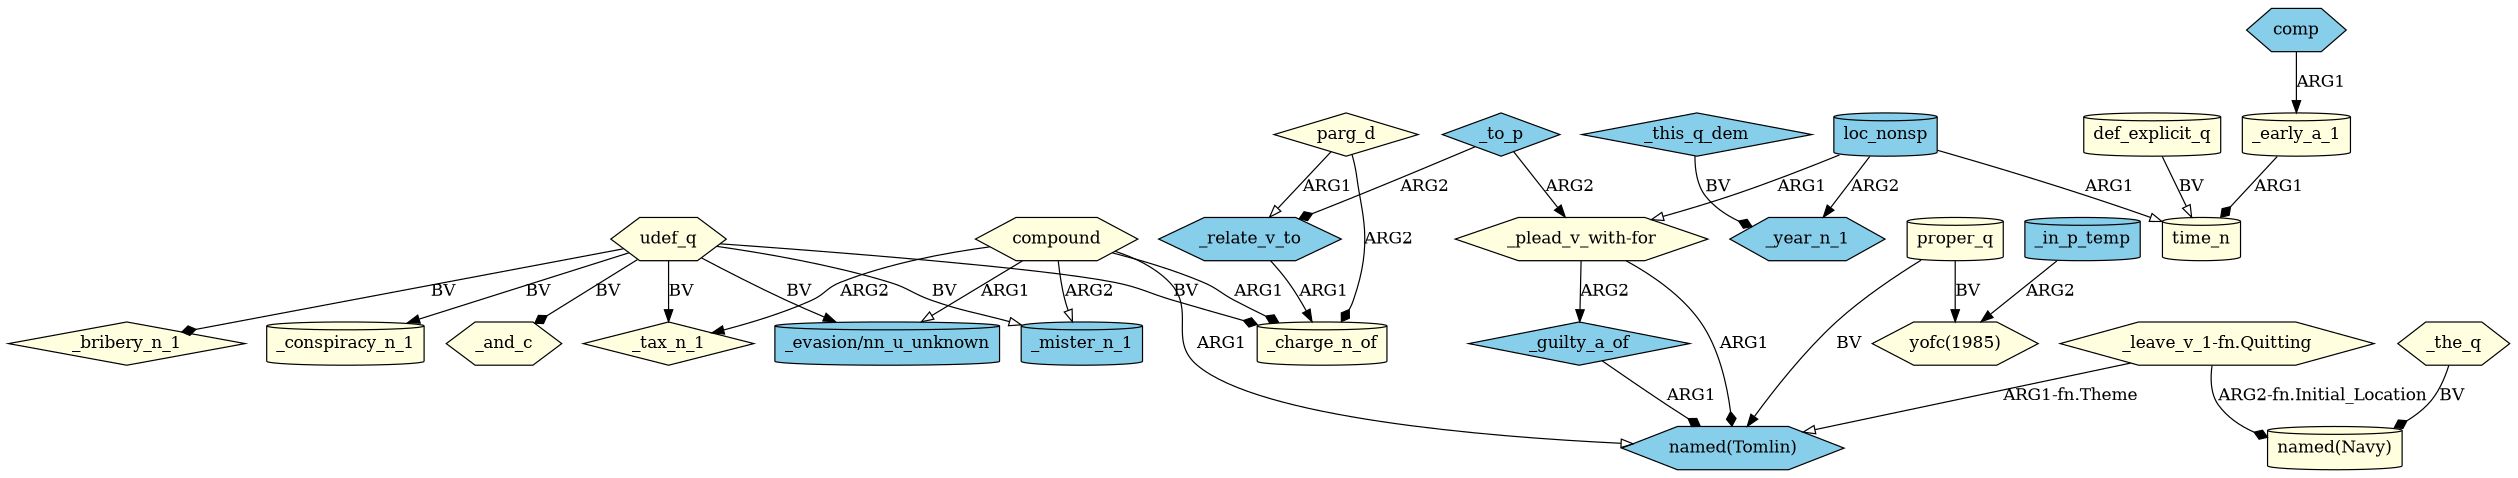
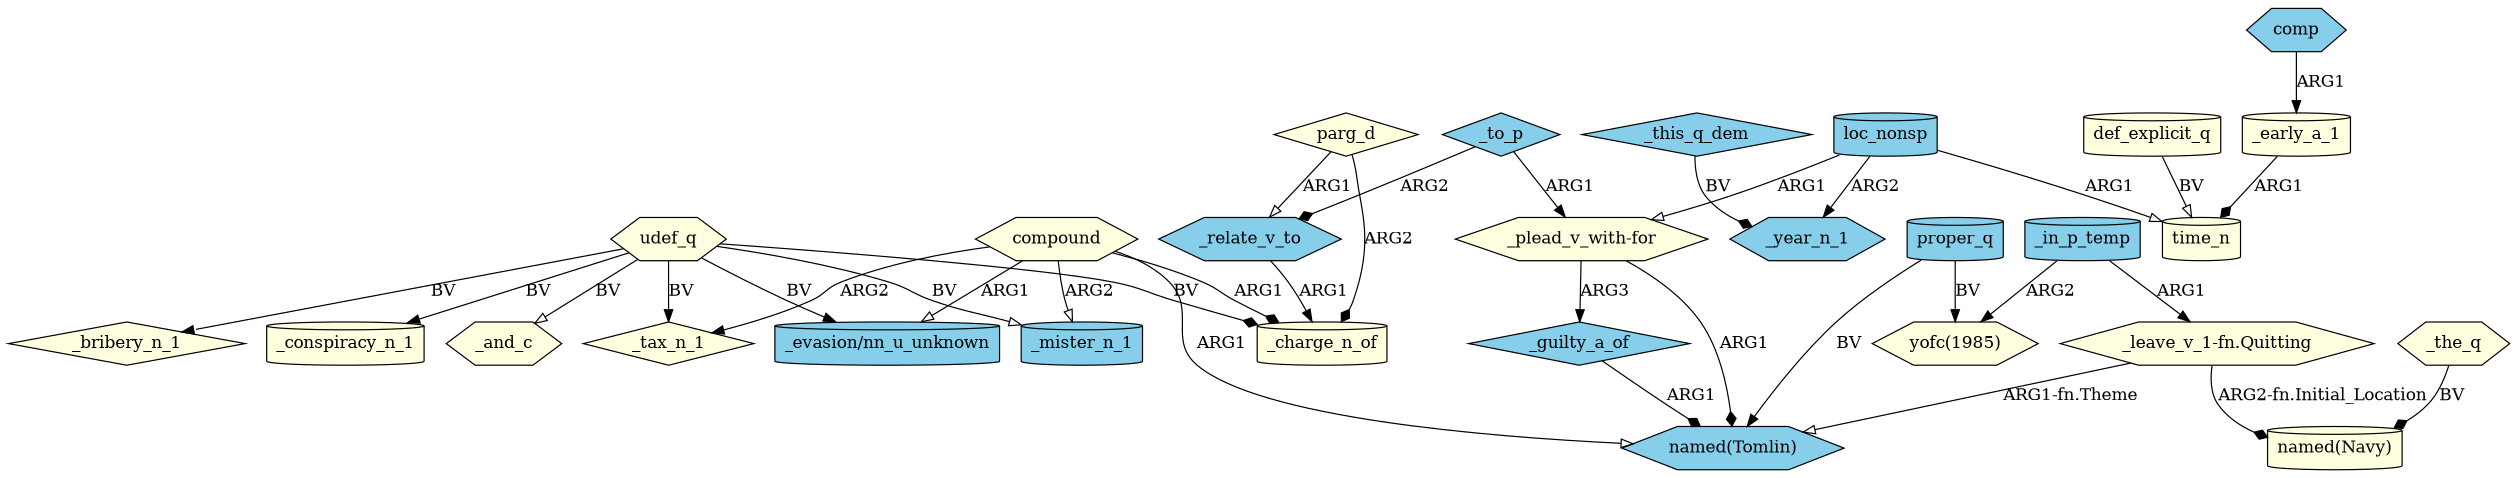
edge "_to_p" -> "_plead_v_with-for": label "ARG2" -> "ARG1"
node "proper_q": fillcolor lightyellow -> skyblue
edge "udef_q" -> "_and_c": arrowhead diamond -> onormal
edge "_in_p_temp" -> "_leave_v_1-fn.Quitting": added, label "ARG1"
edge "udef_q" -> "_bribery_n_1": arrowhead diamond -> normal
edge "_plead_v_with-for" -> "_guilty_a_of": label "ARG2" -> "ARG3"
